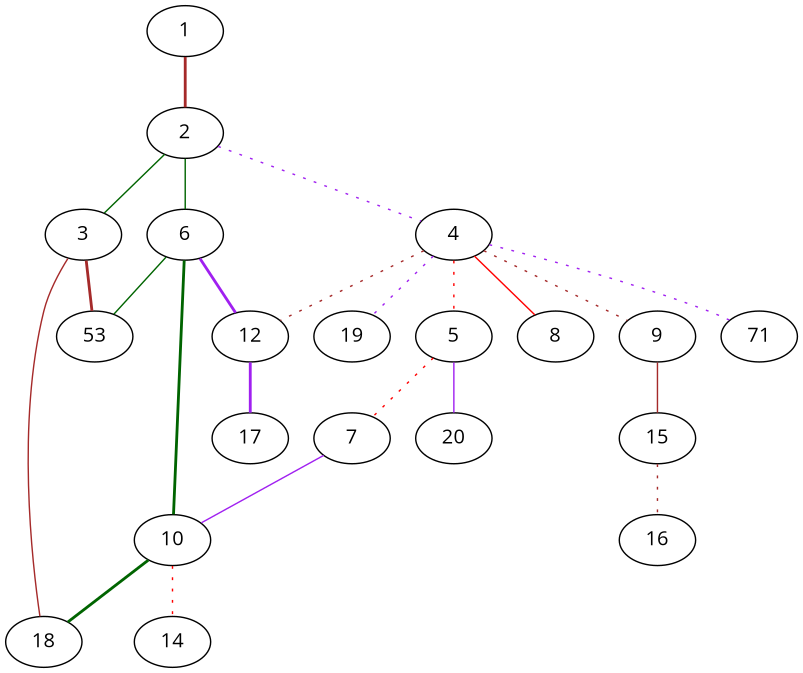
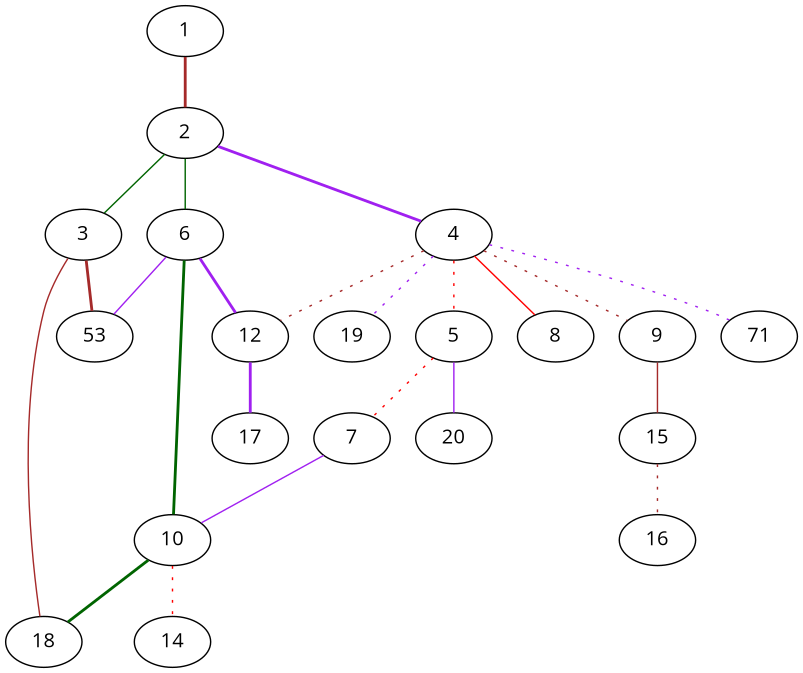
edge "2" -- "4": style dotted -> bold
edge "6" -- "53": color darkgreen -> purple
